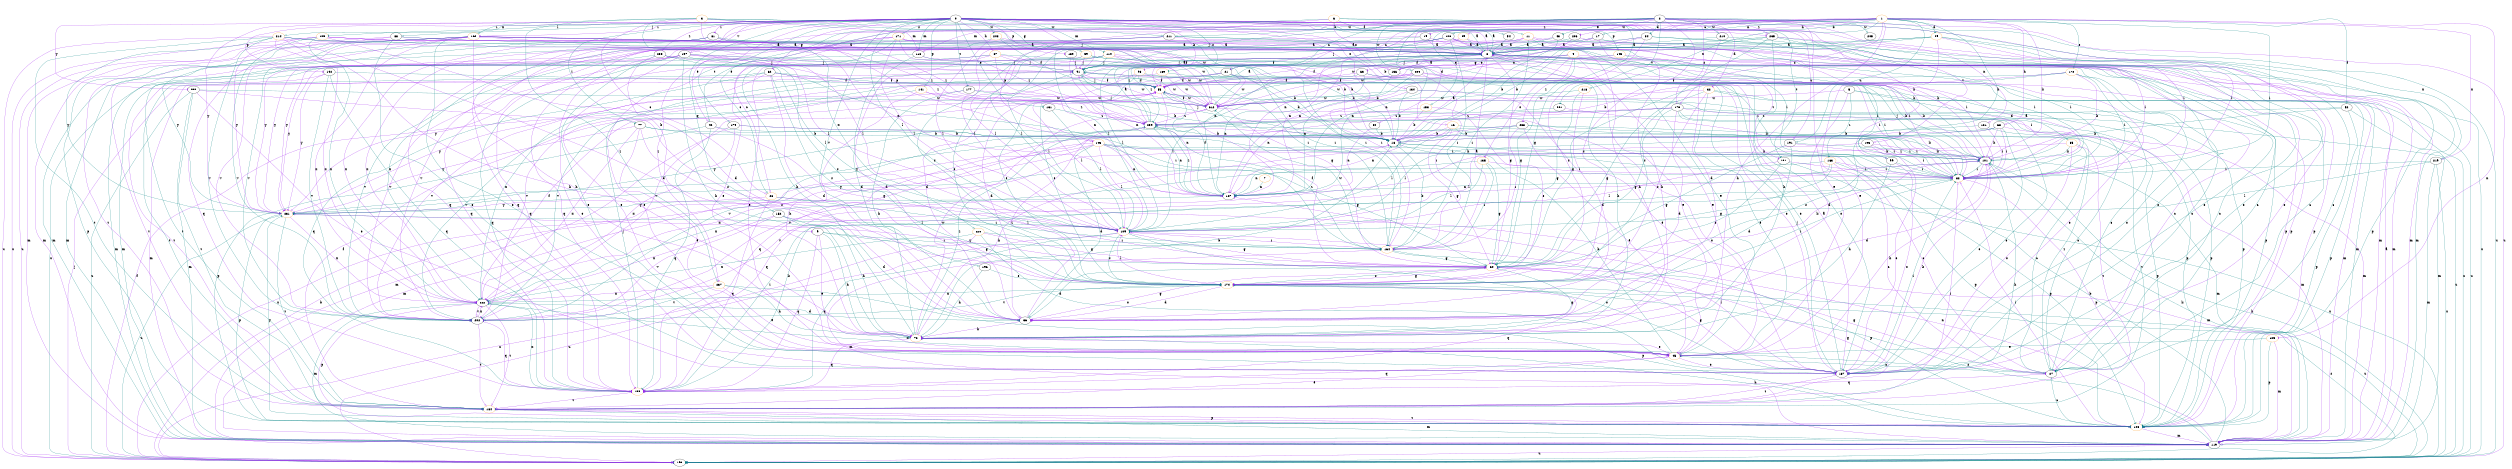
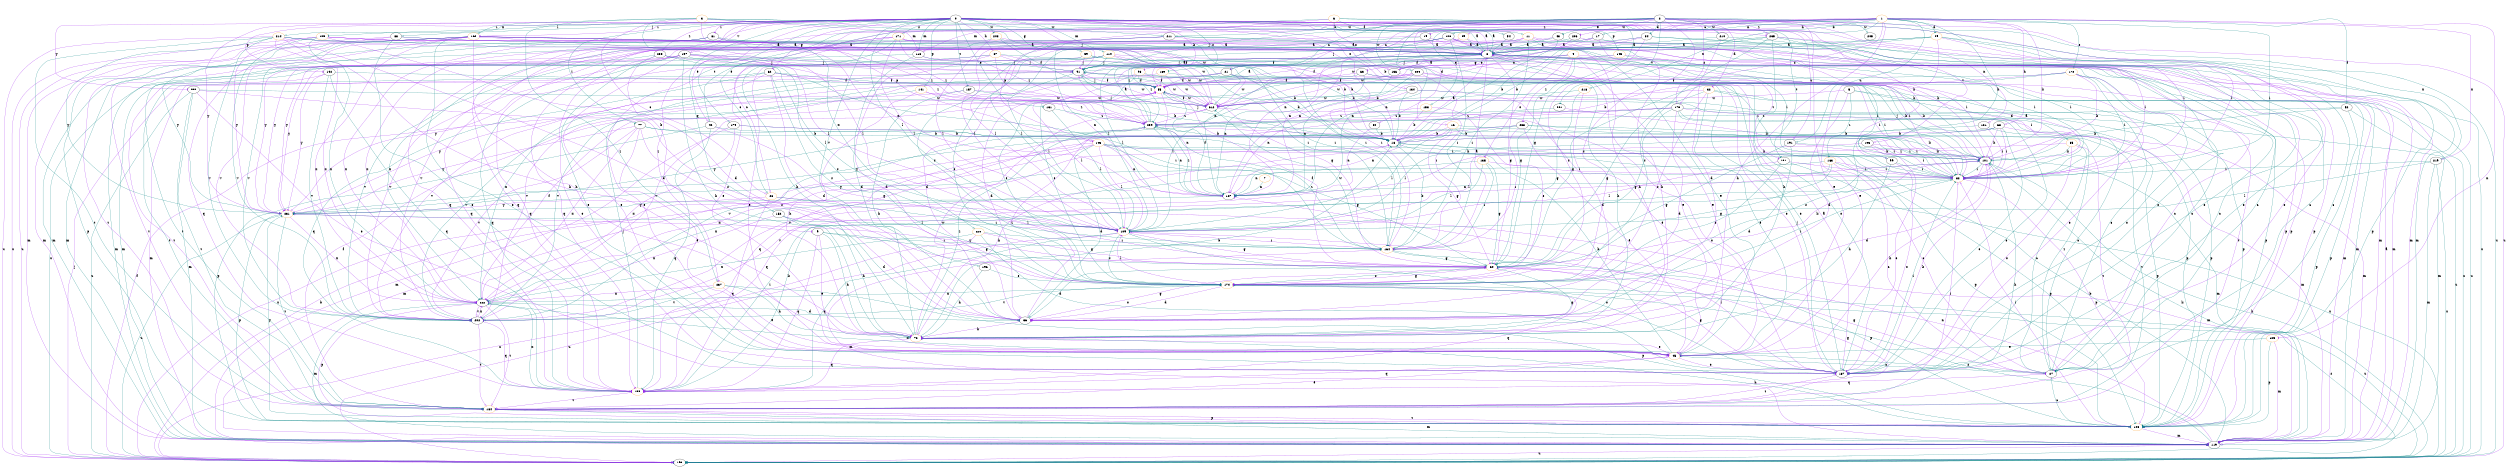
edge "0" -> "114": arrowhead tee -> onormal
node "139": removed
node "177": label "177" -> "157"
edge "152" -> "202": now "77" -> "202"
edge "172" -> "184": added, label "t"
